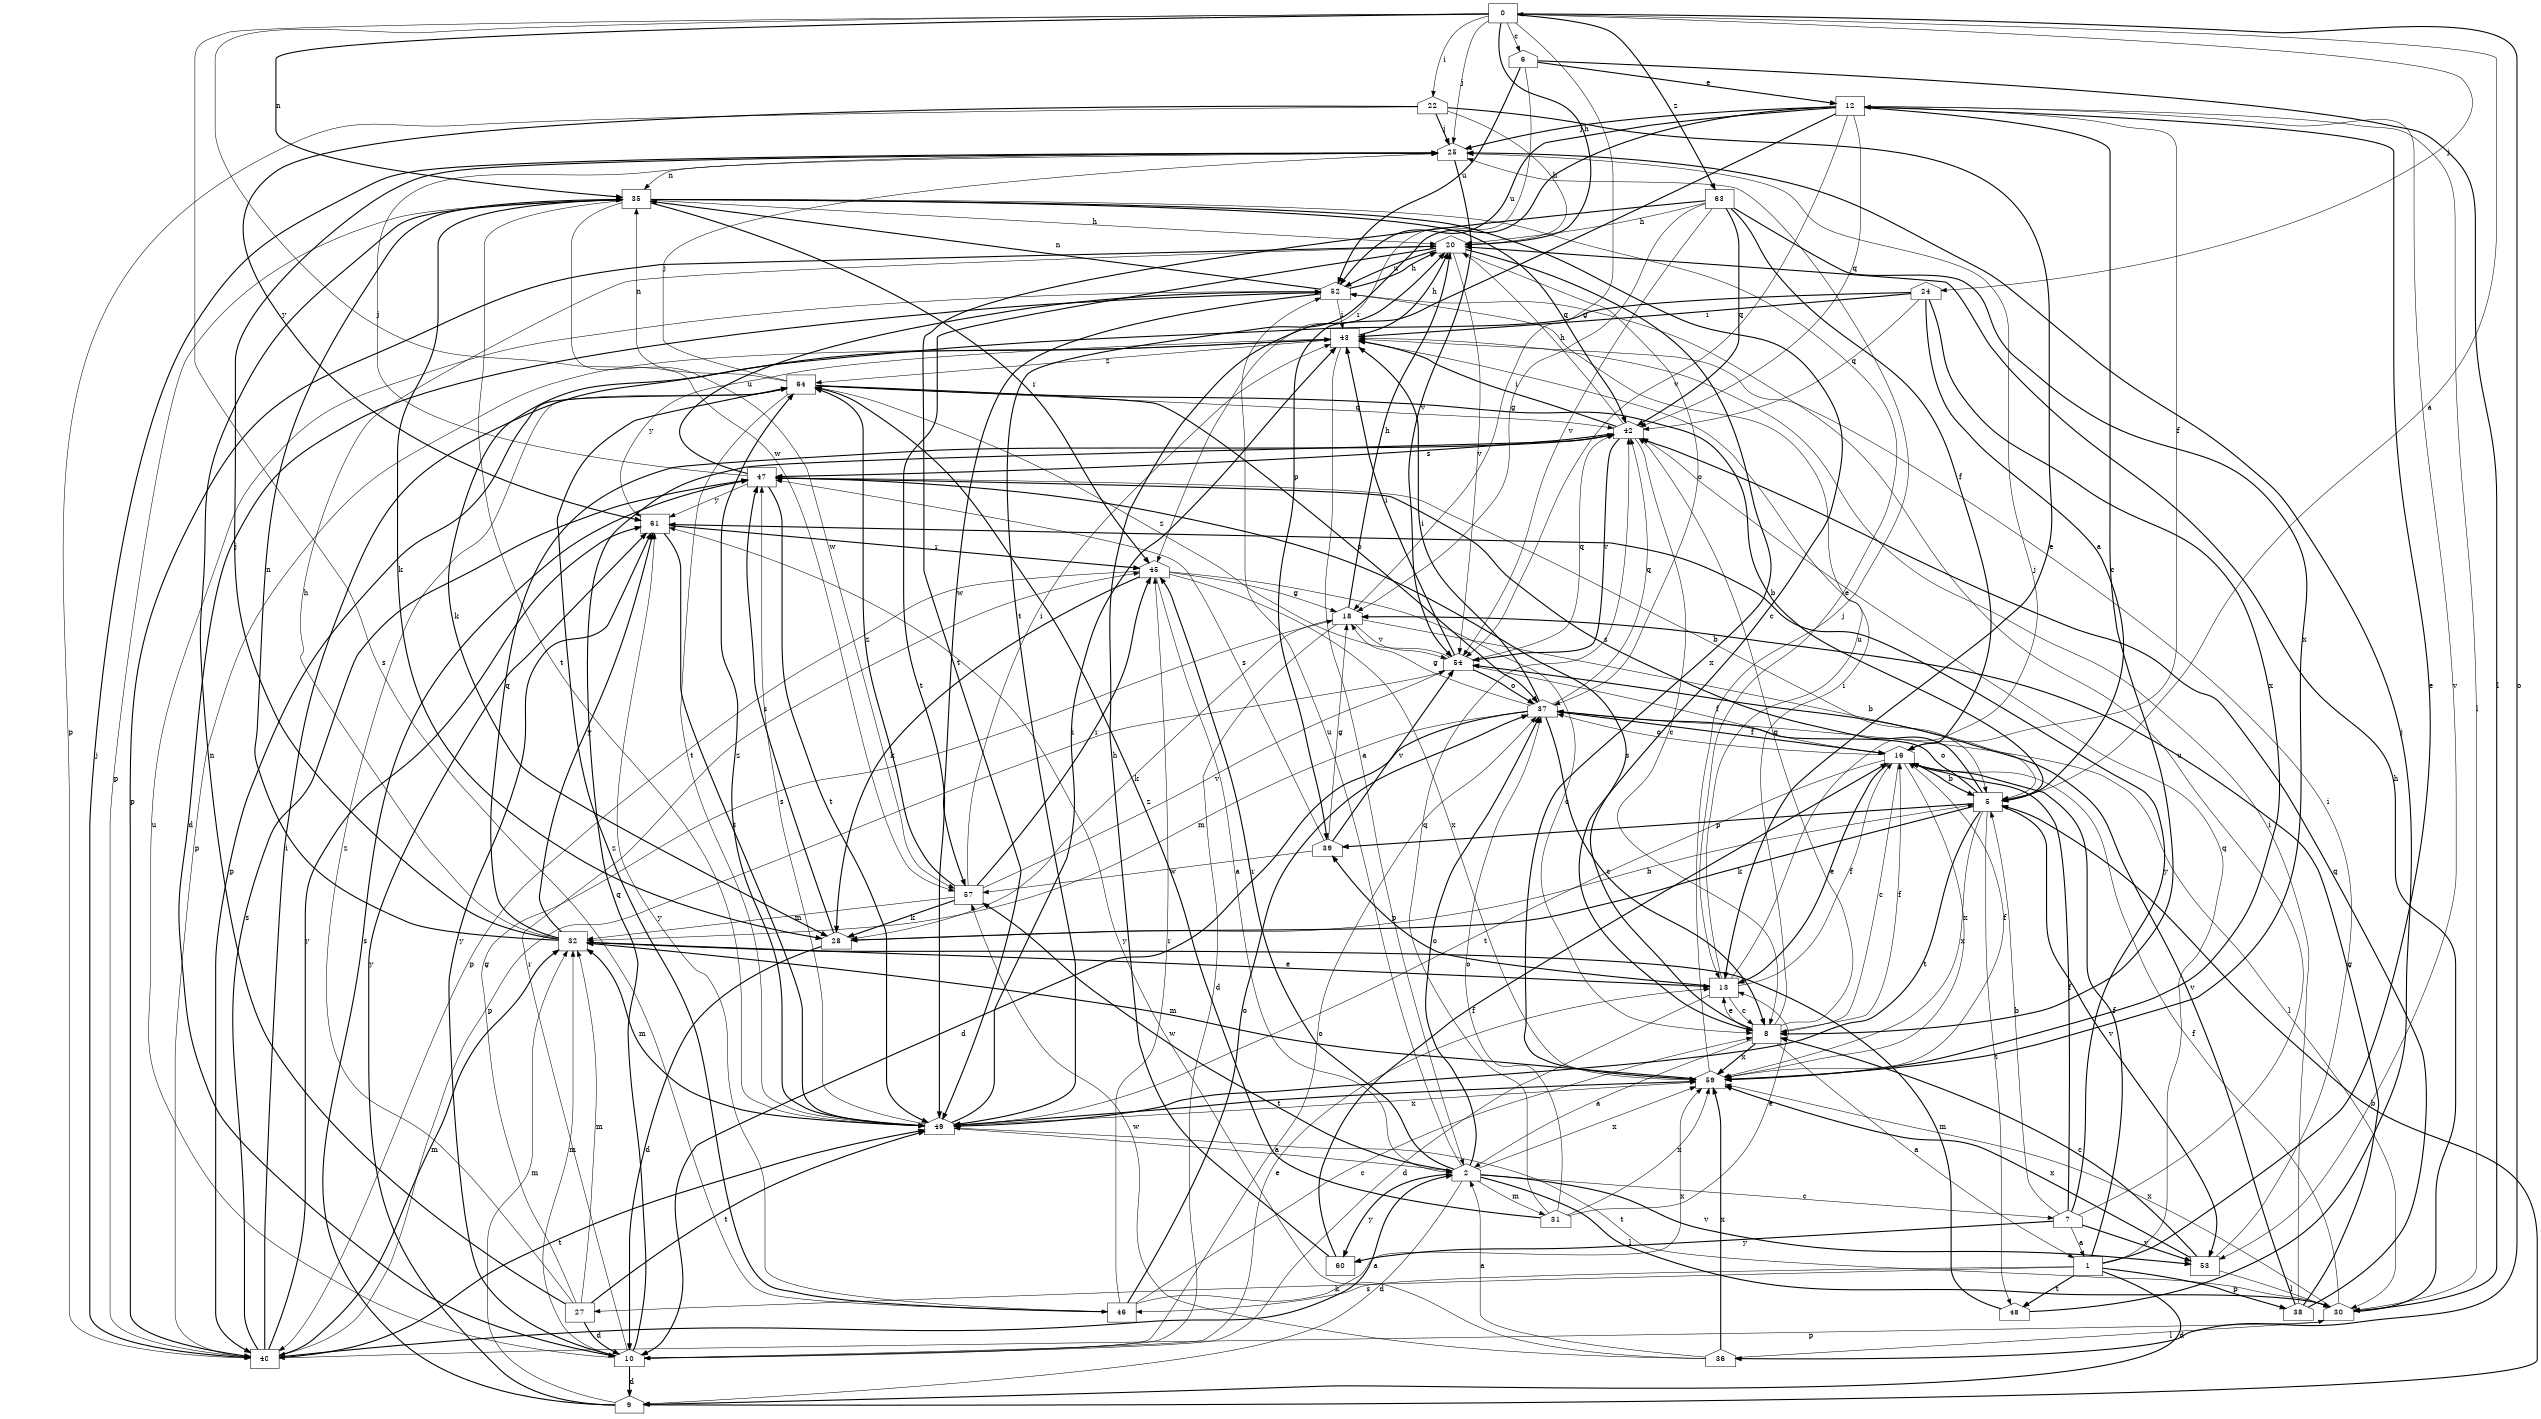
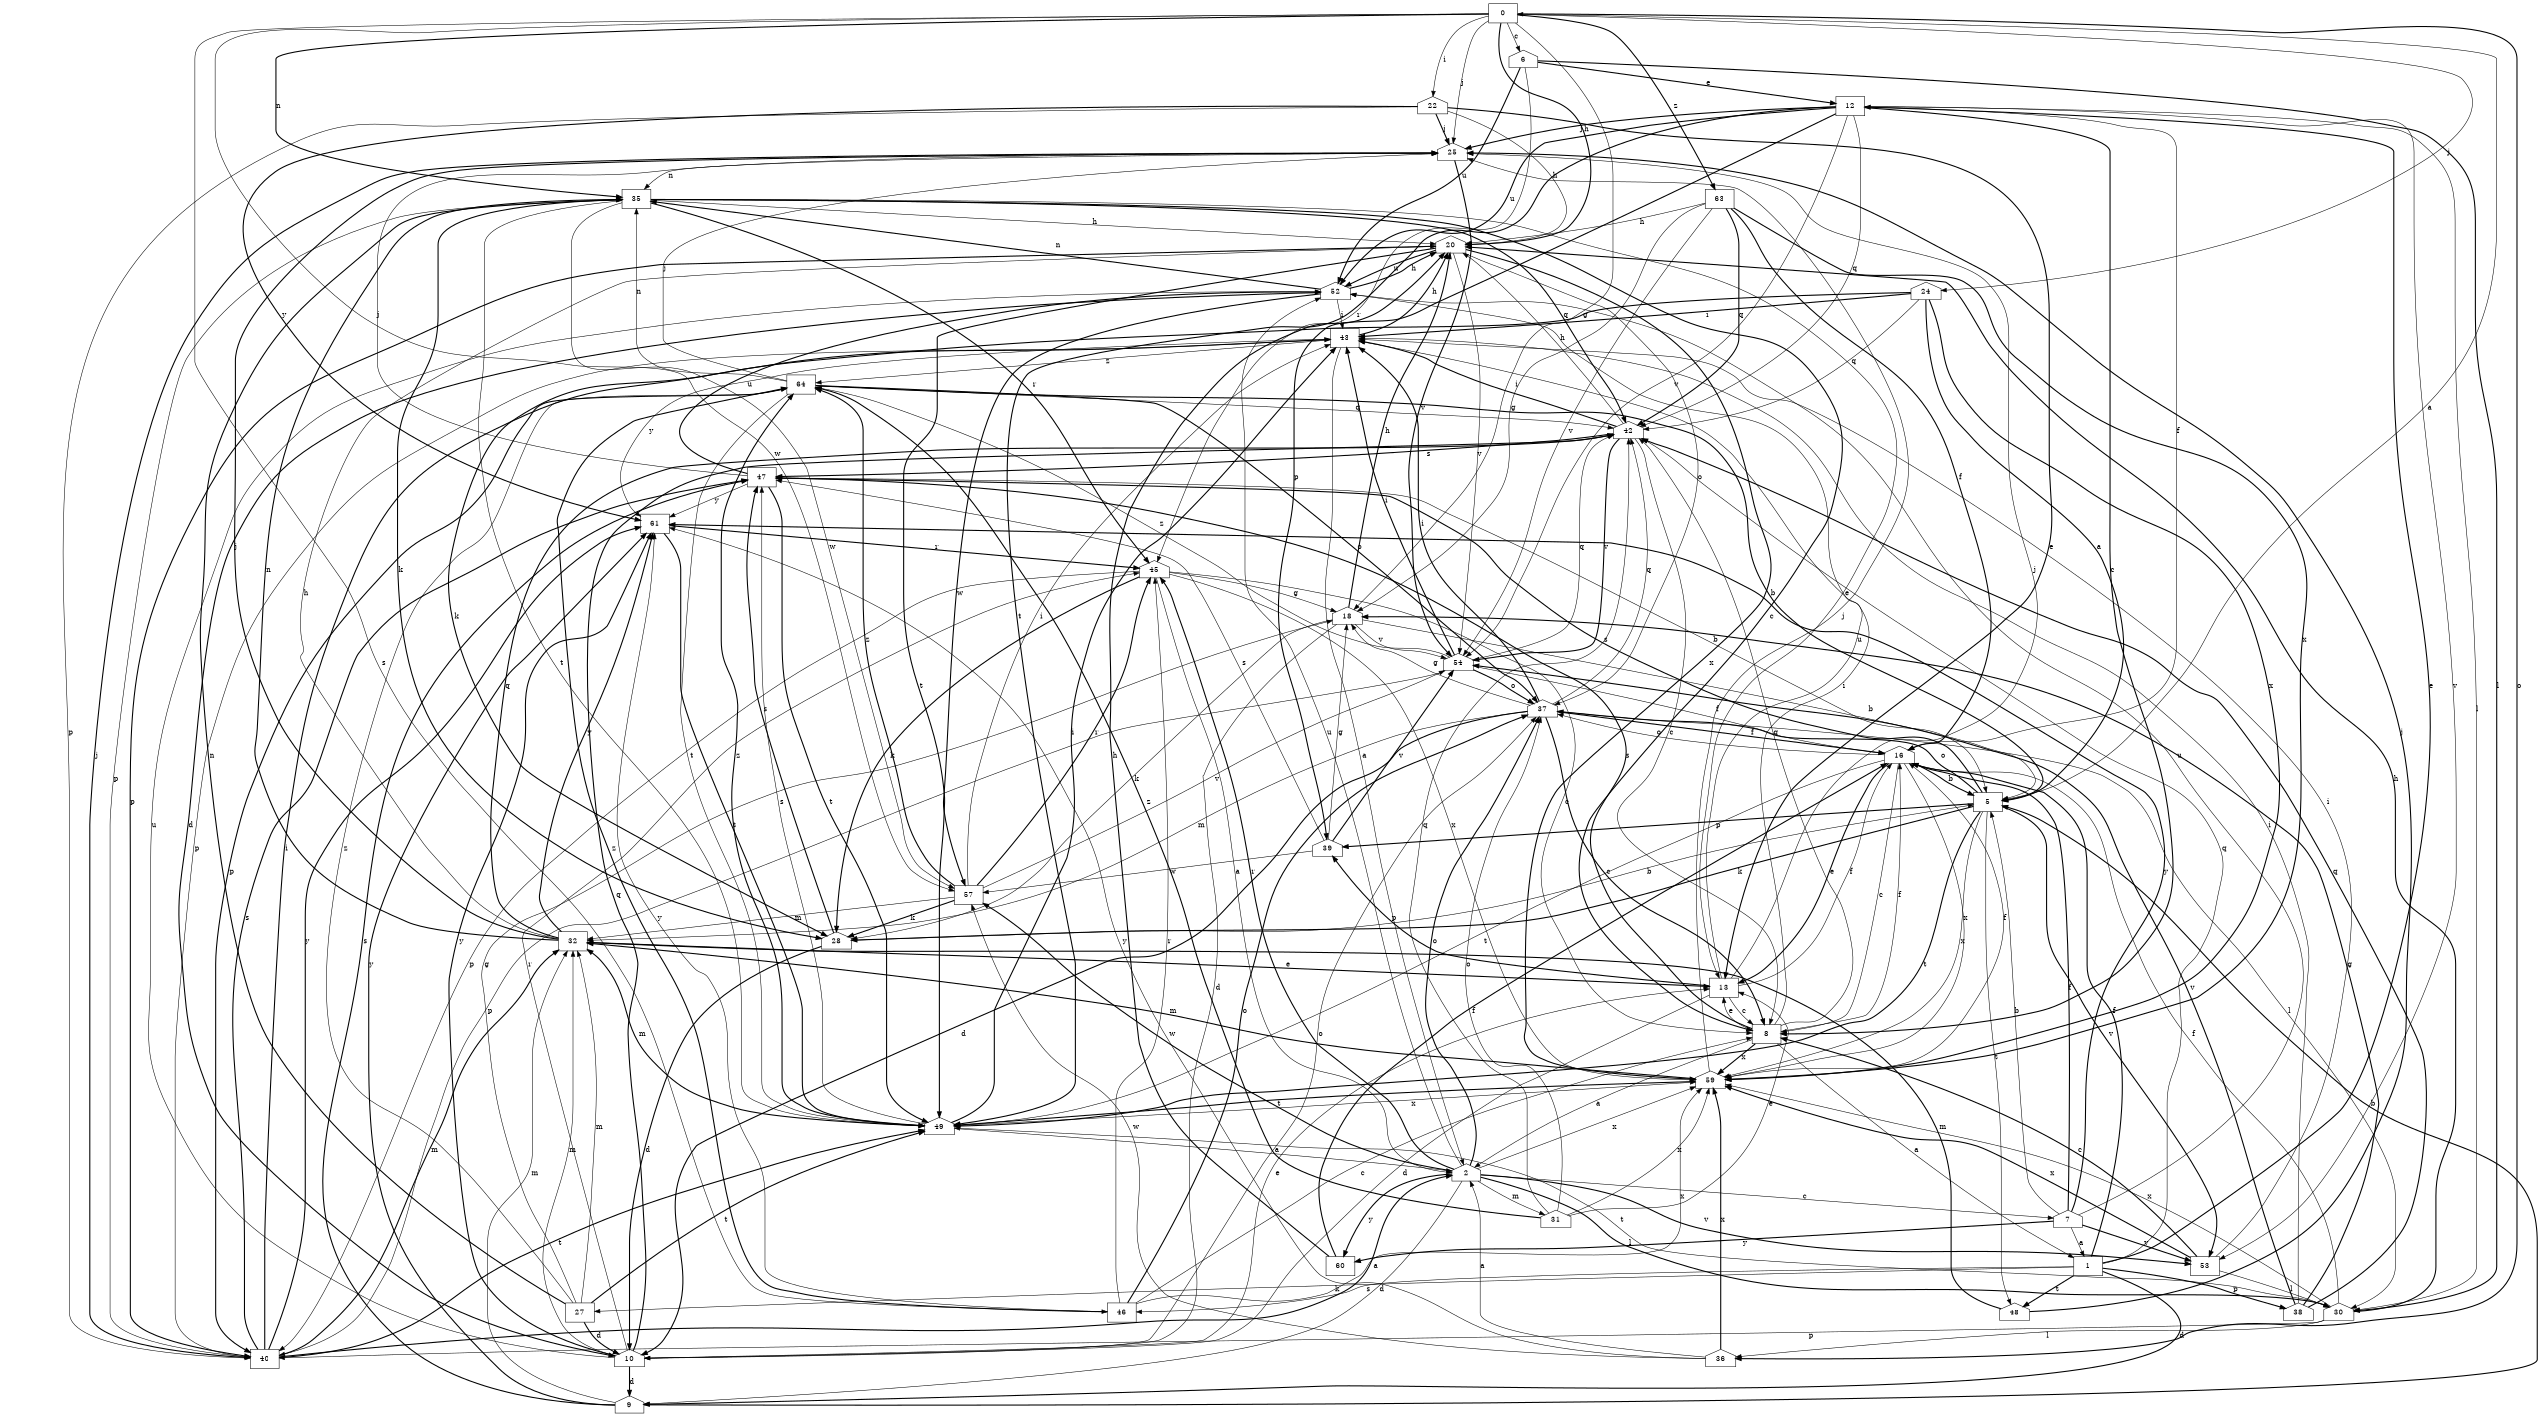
edge "63" -> "49": removed, label "t"
edge "36" -> "30": reversed
